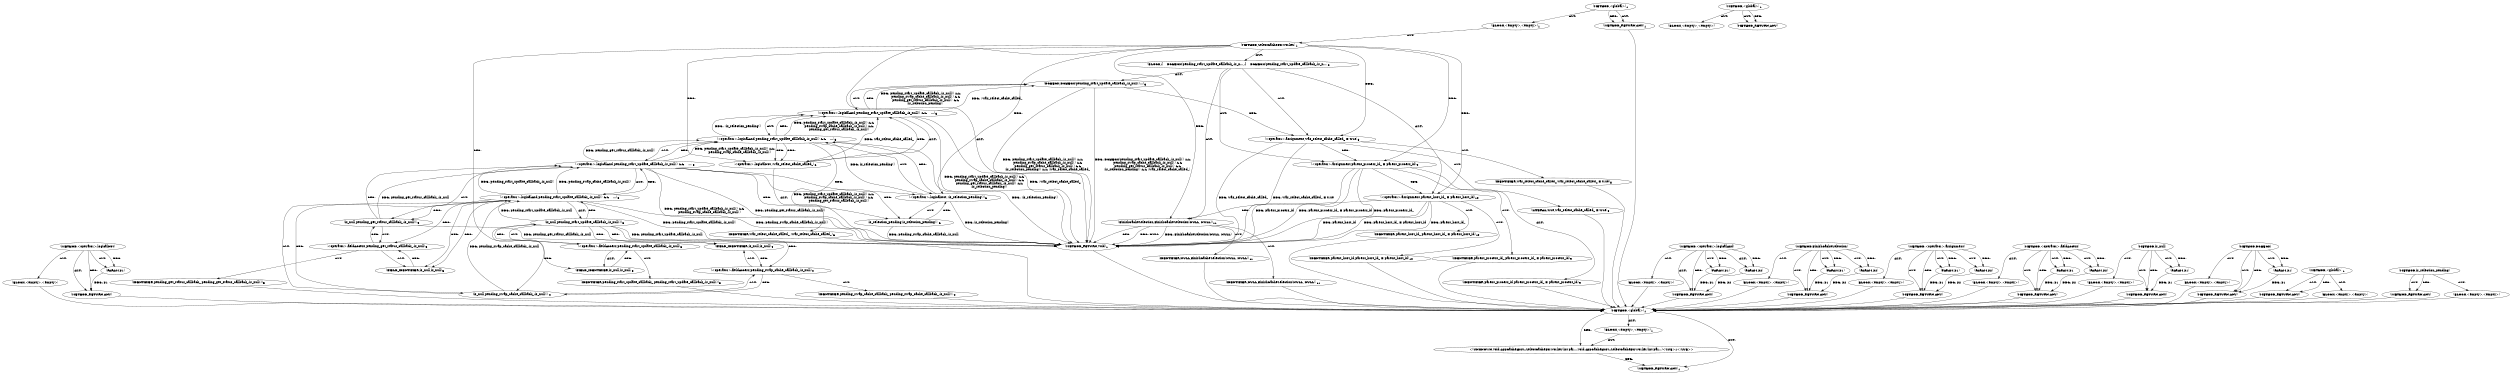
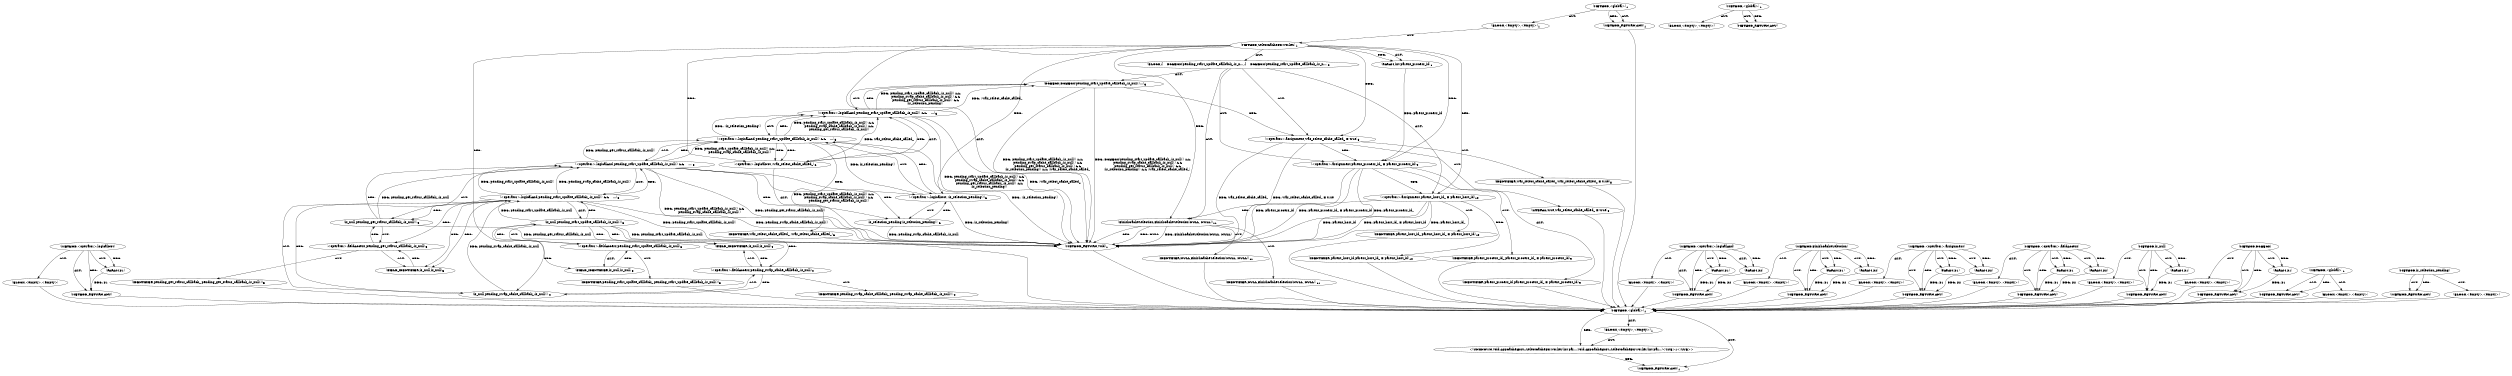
node "(PARAM,int parent_process_id)": added
edge "(METHOD,SelectCacheForWorker)" -> "(<operator>.assignment,parent_host_id_ = parent_host_id)": label "DDG: " -> "CFG: "
edge "(<operator>.assignment,parent_host_id_ = parent_host_id)" -> "(IDENTIFIER,parent_host_id,parent_host_id_ = parent_host_id)": label "AST: " -> "DDG: "
